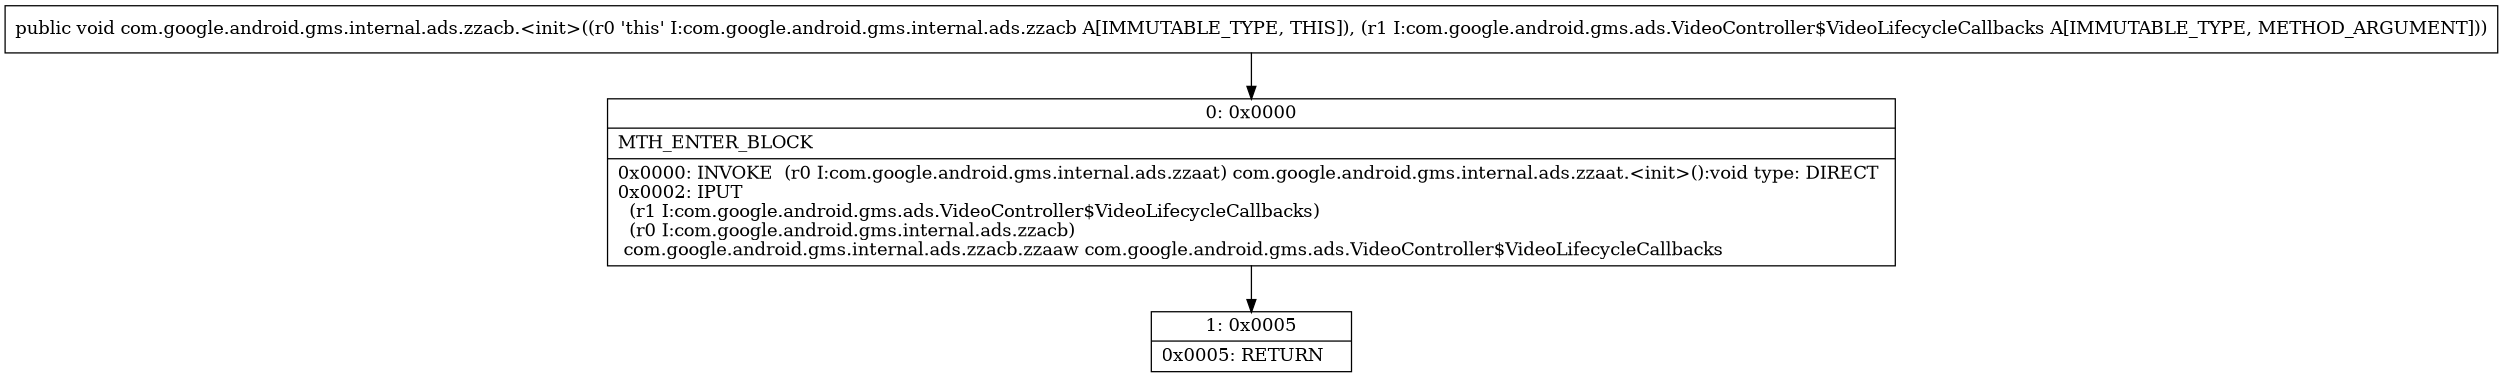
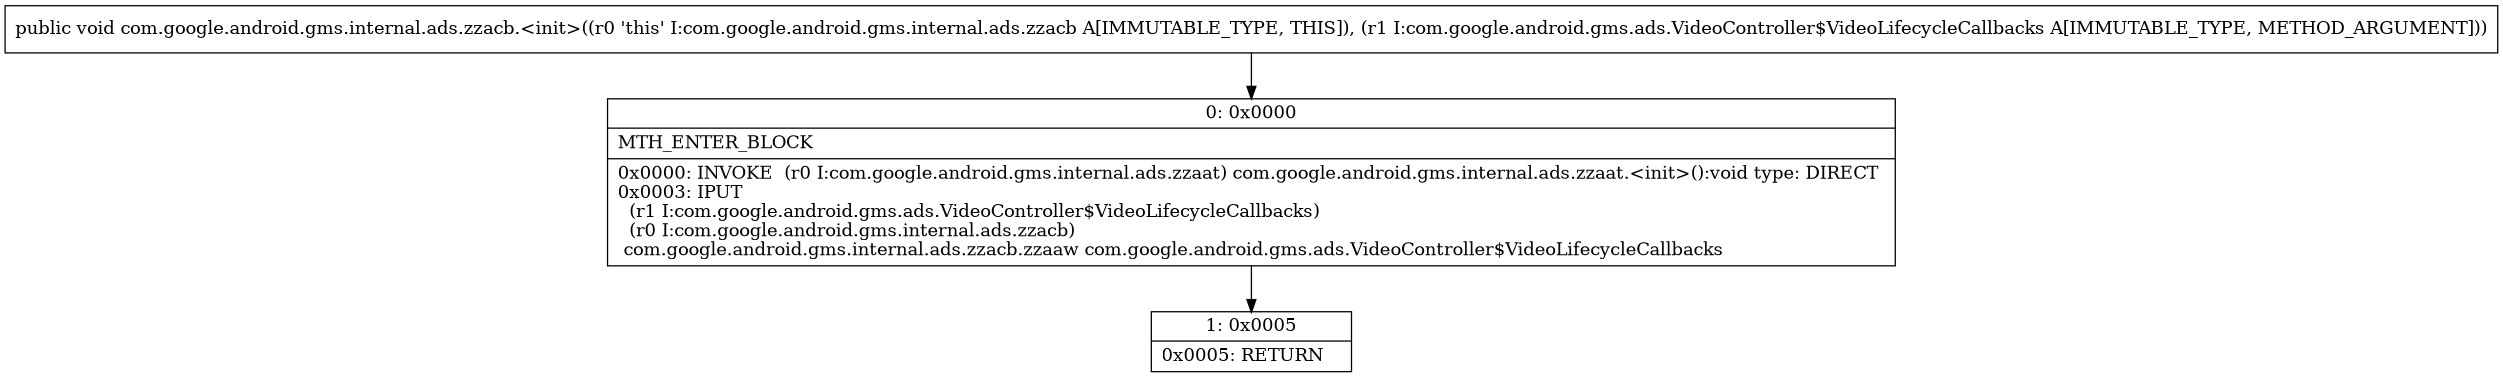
node "0: 0x0000": text "0x0002: IPUT" -> "0x0003: IPUT"
